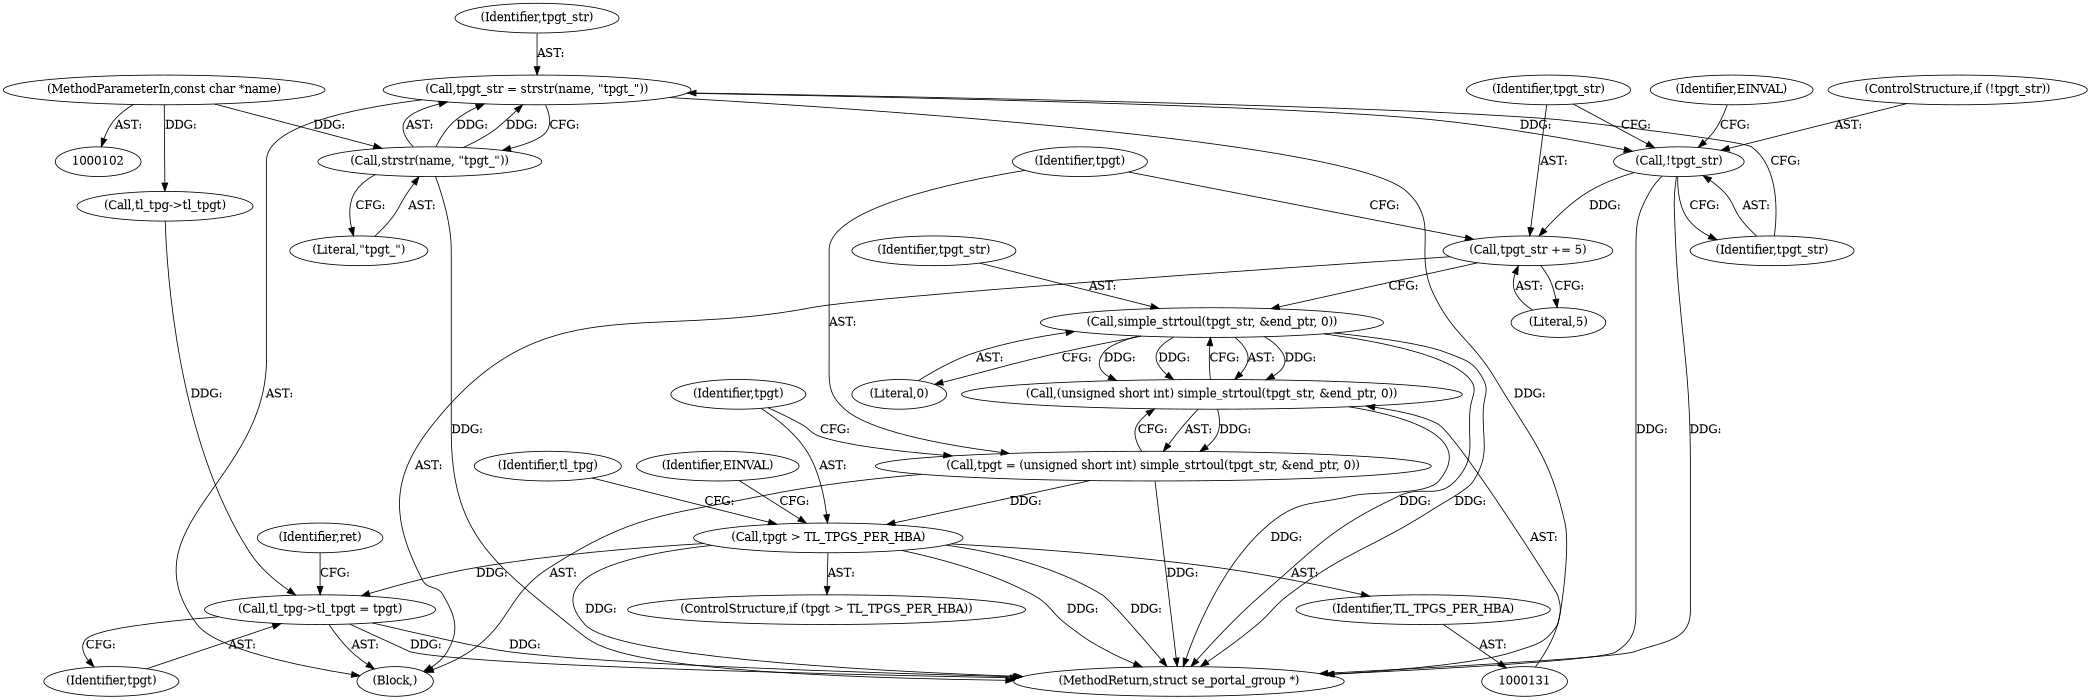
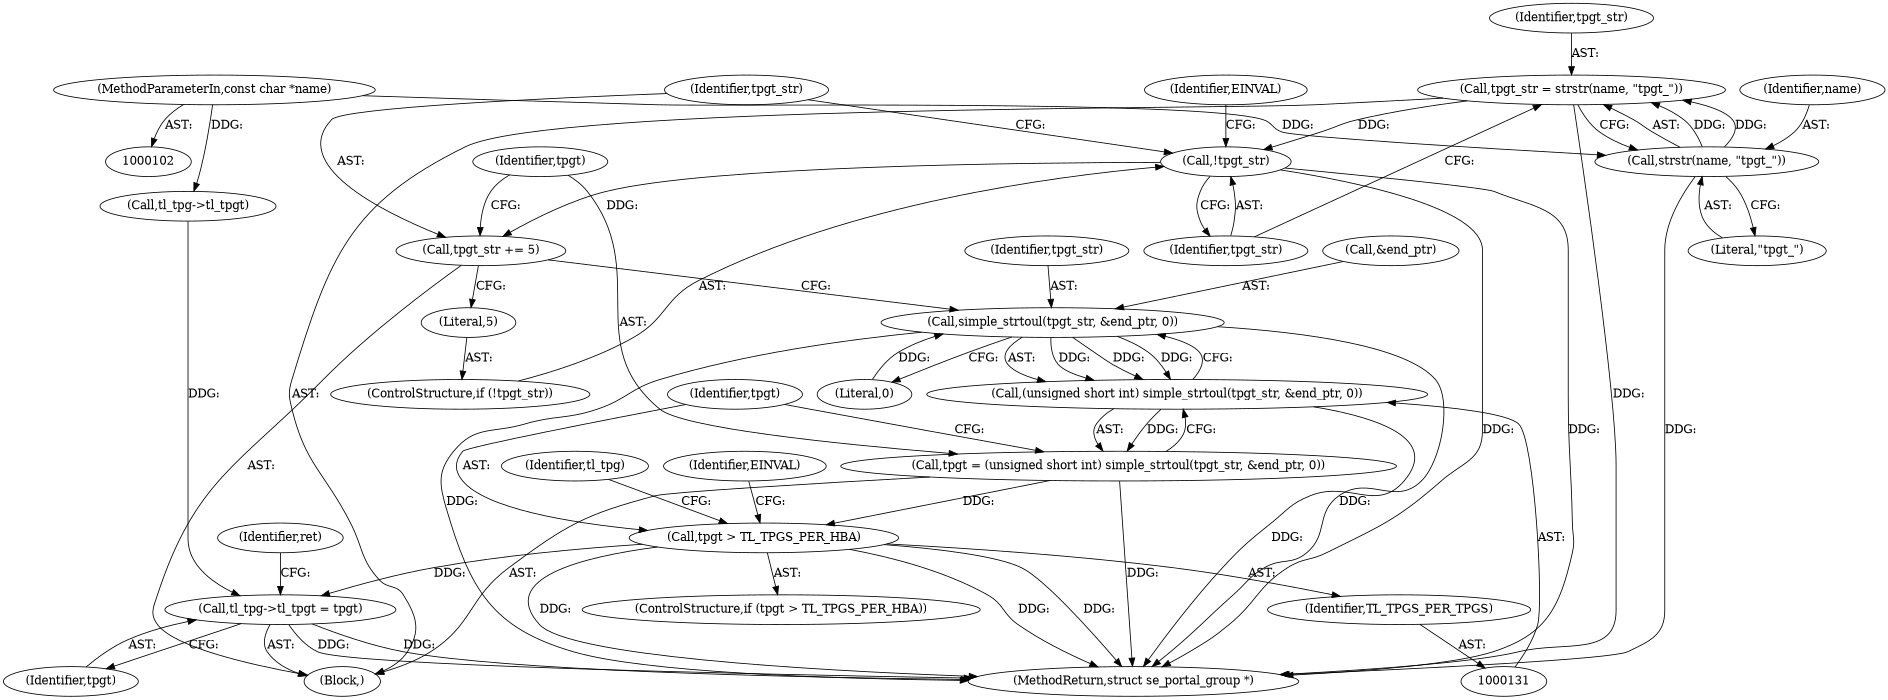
node "(Identifier,name)": added
node "(Call,&end_ptr)": added
edge "(Literal,5)" -> "(Call,tpgt_str += 5)": now "(Literal,5)" -> "(ControlStructure,if (!tpgt_str))"
edge "(Literal,0)" -> "(Call,simple_strtoul(tpgt_str, &end_ptr, 0))": label "AST: " -> "DDG: "
node "(Identifier,TL_TPGS_PER_HBA)": label "(Identifier,TL_TPGS_PER_HBA)" -> "(Identifier,TL_TPGS_PER_TPGS)"
